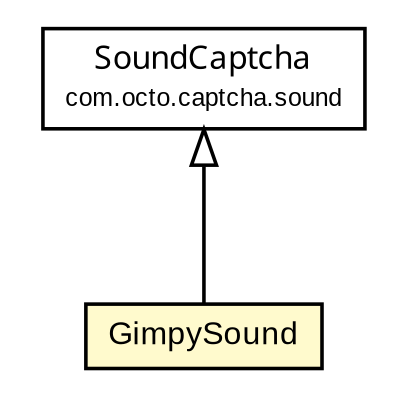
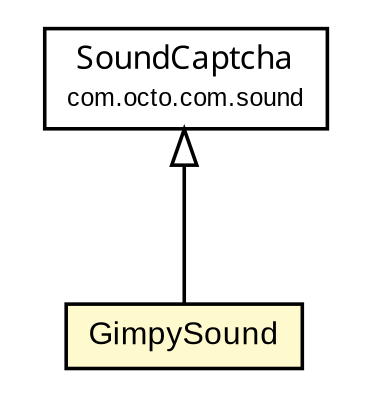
node "SoundCaptcha": text "com.octo.captcha.sound" -> "com.octo.com.sound"
